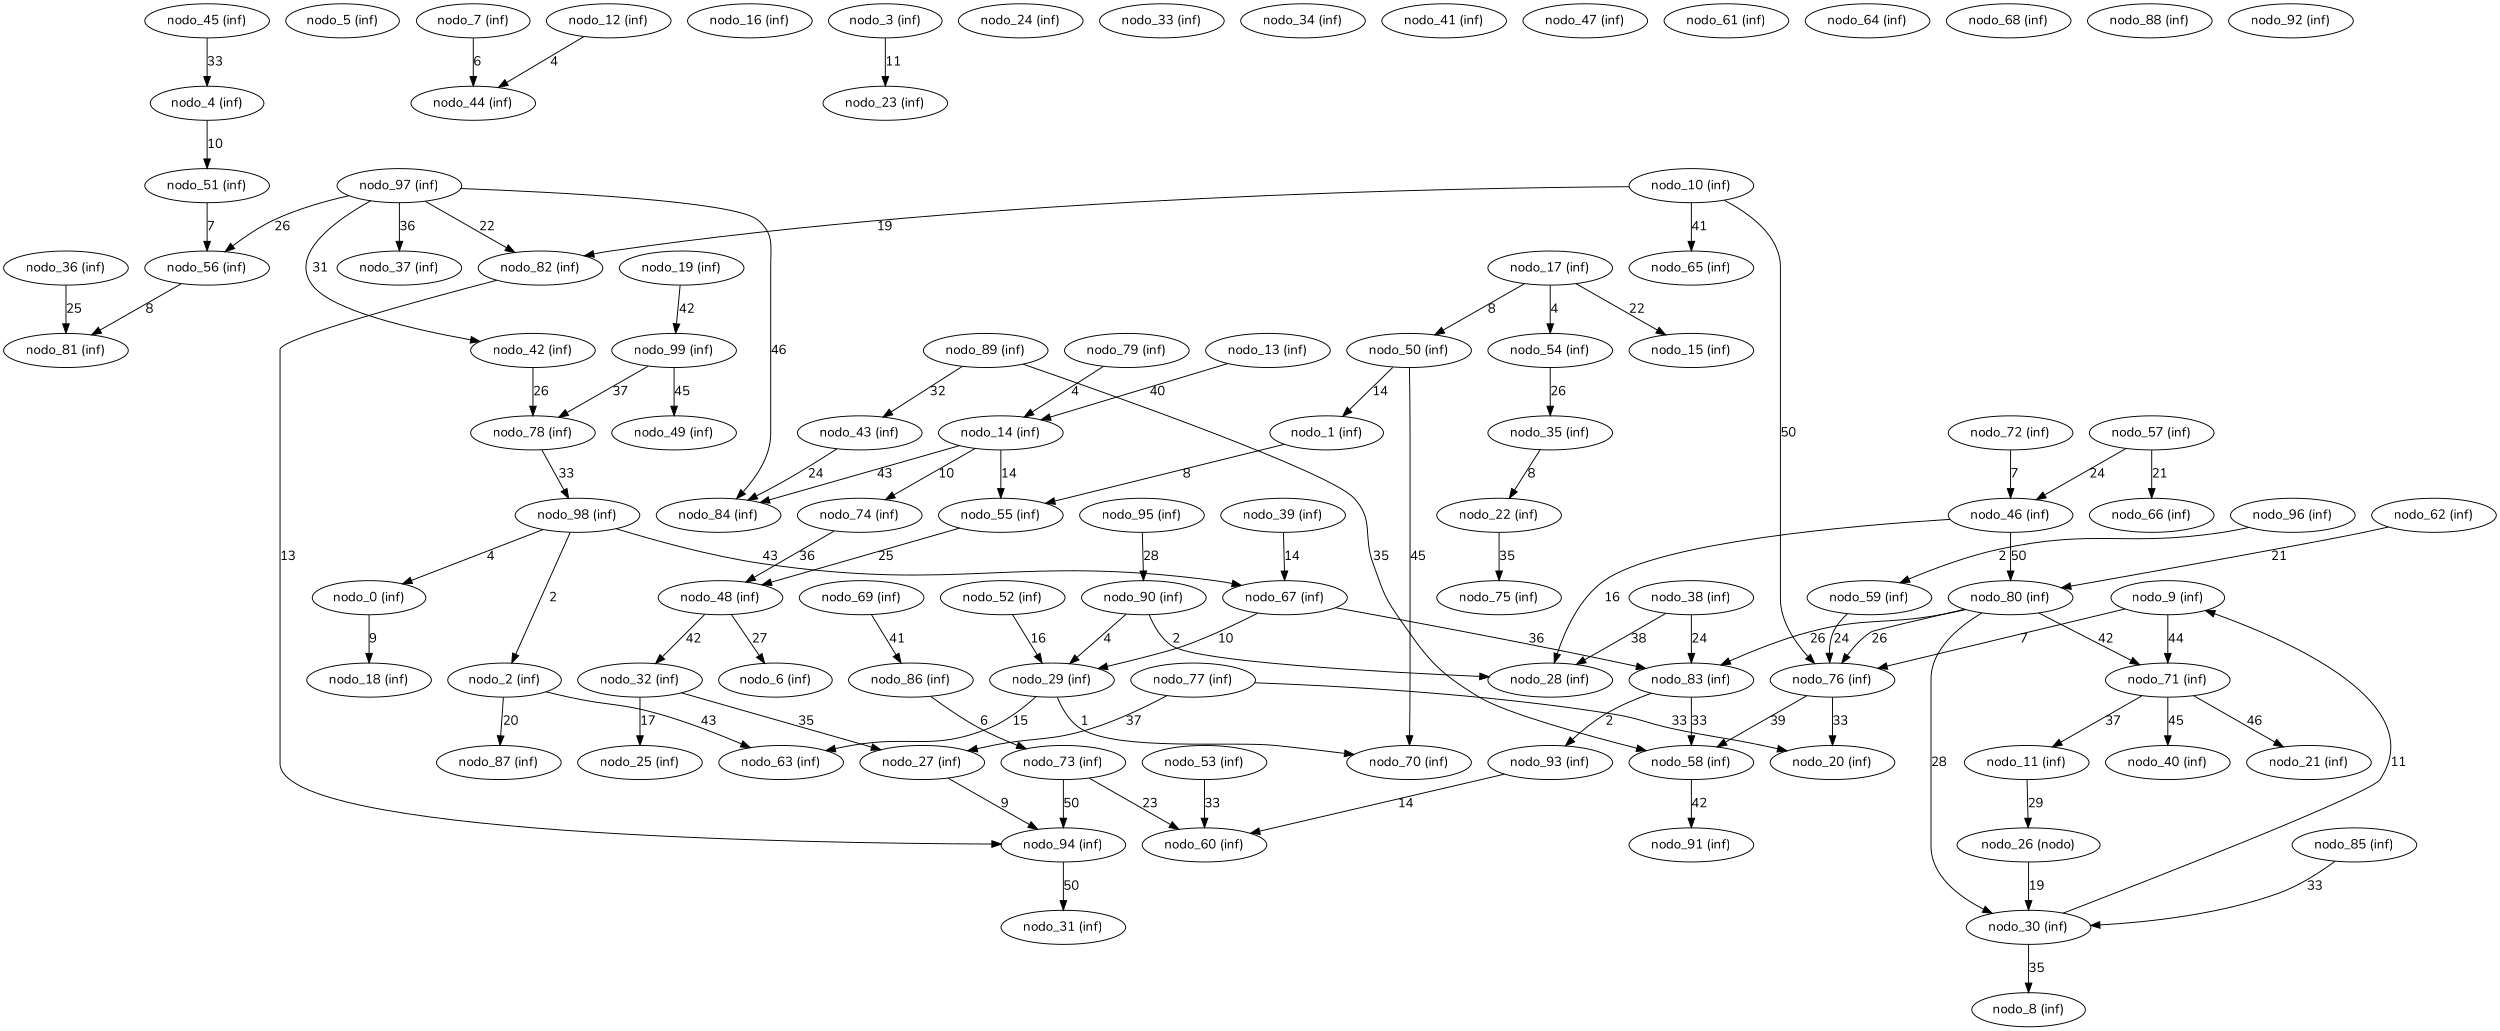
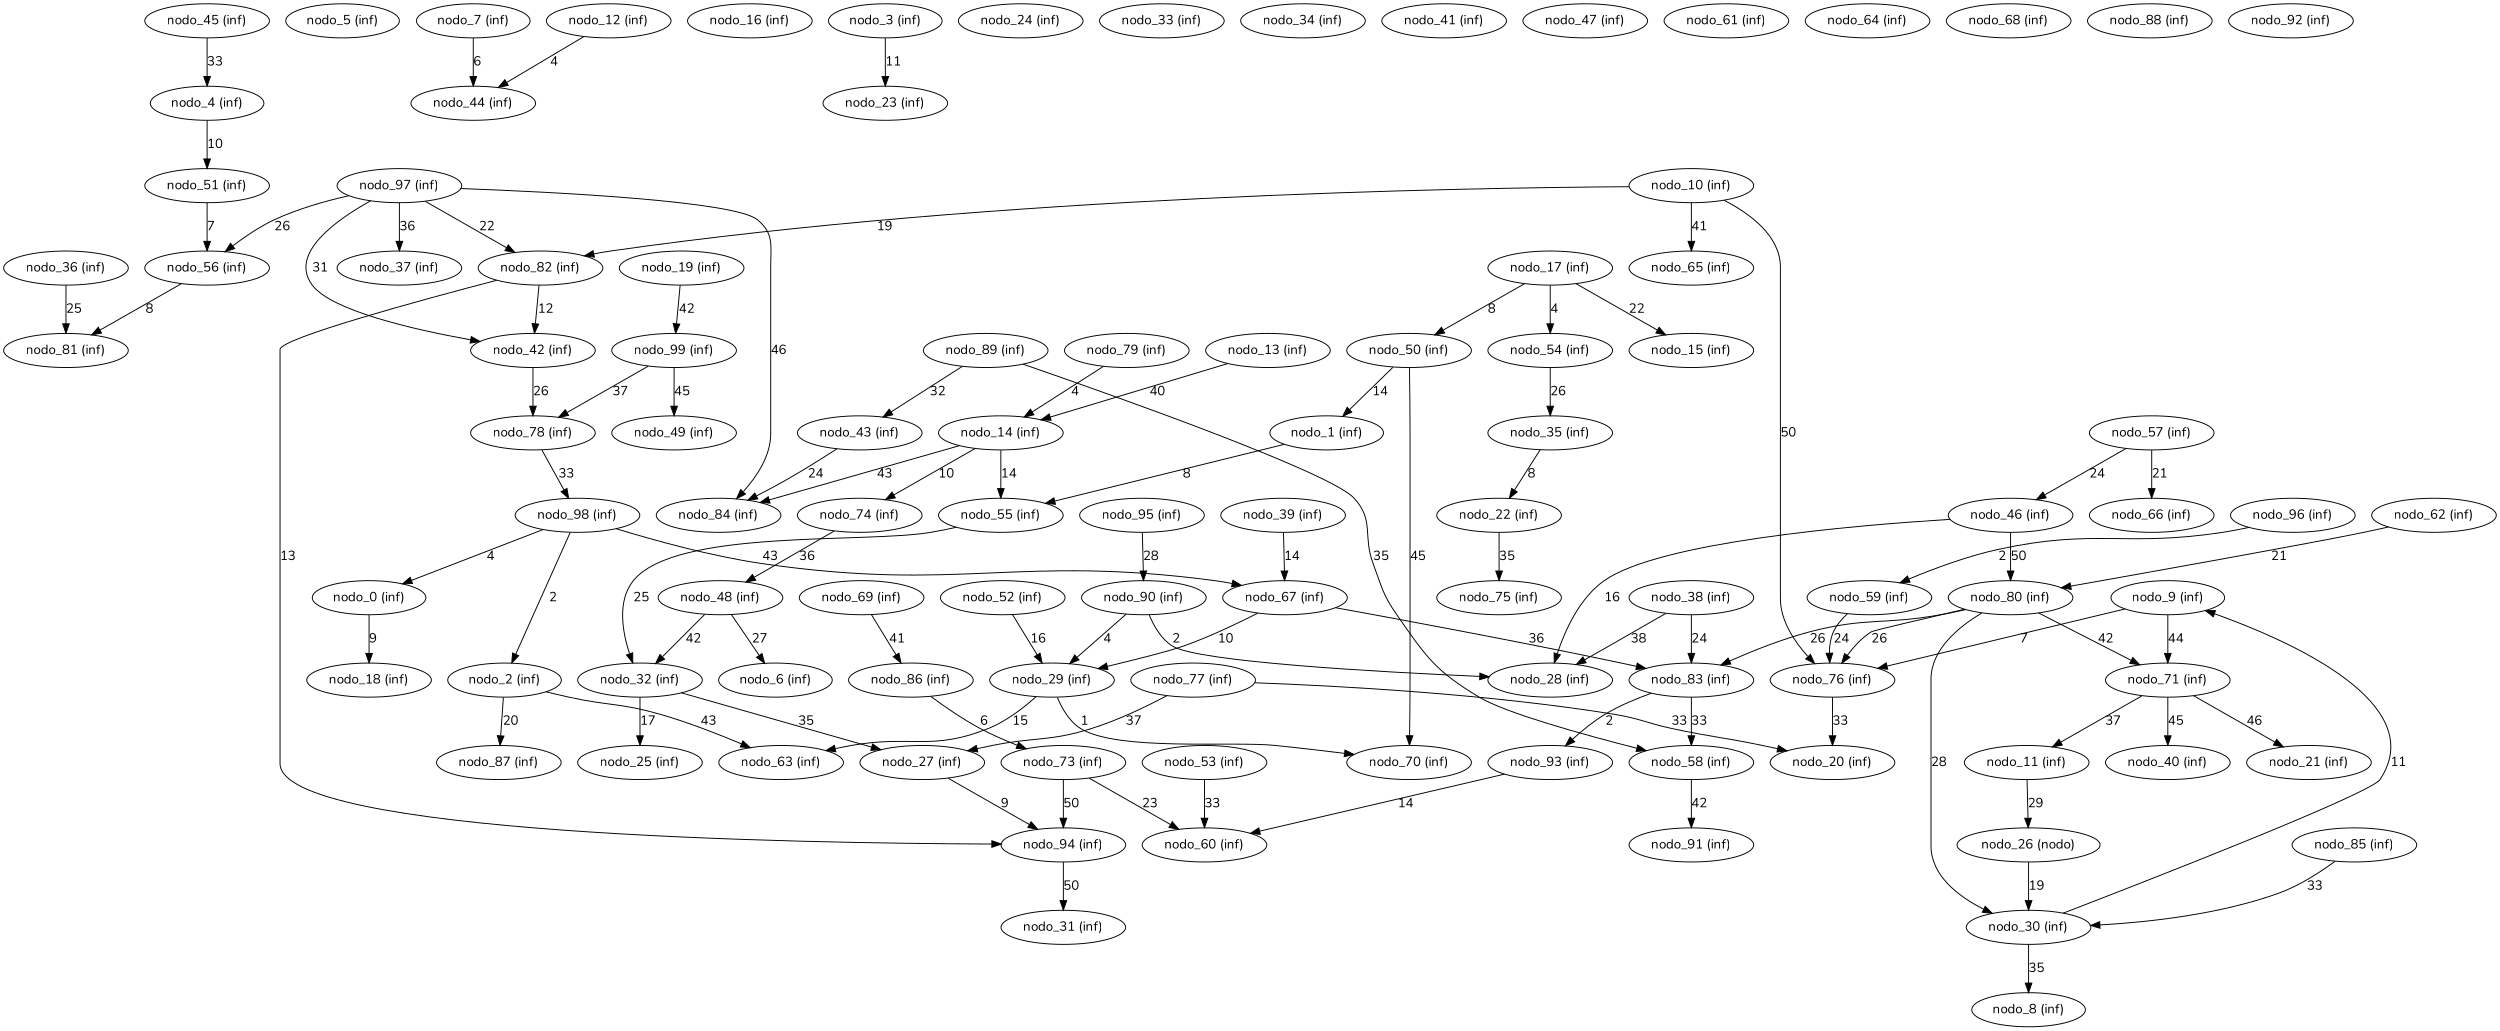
edge "nodo_82 (inf)" -> "nodo_42 (inf)": added, label "12"
node "nodo_72 (inf)": removed
edge "nodo_55 (inf)" -> "nodo_48 (inf)": now "nodo_55 (inf)" -> "nodo_32 (inf)"
edge "nodo_76 (inf)" -> "nodo_58 (inf)": removed, label "39"
